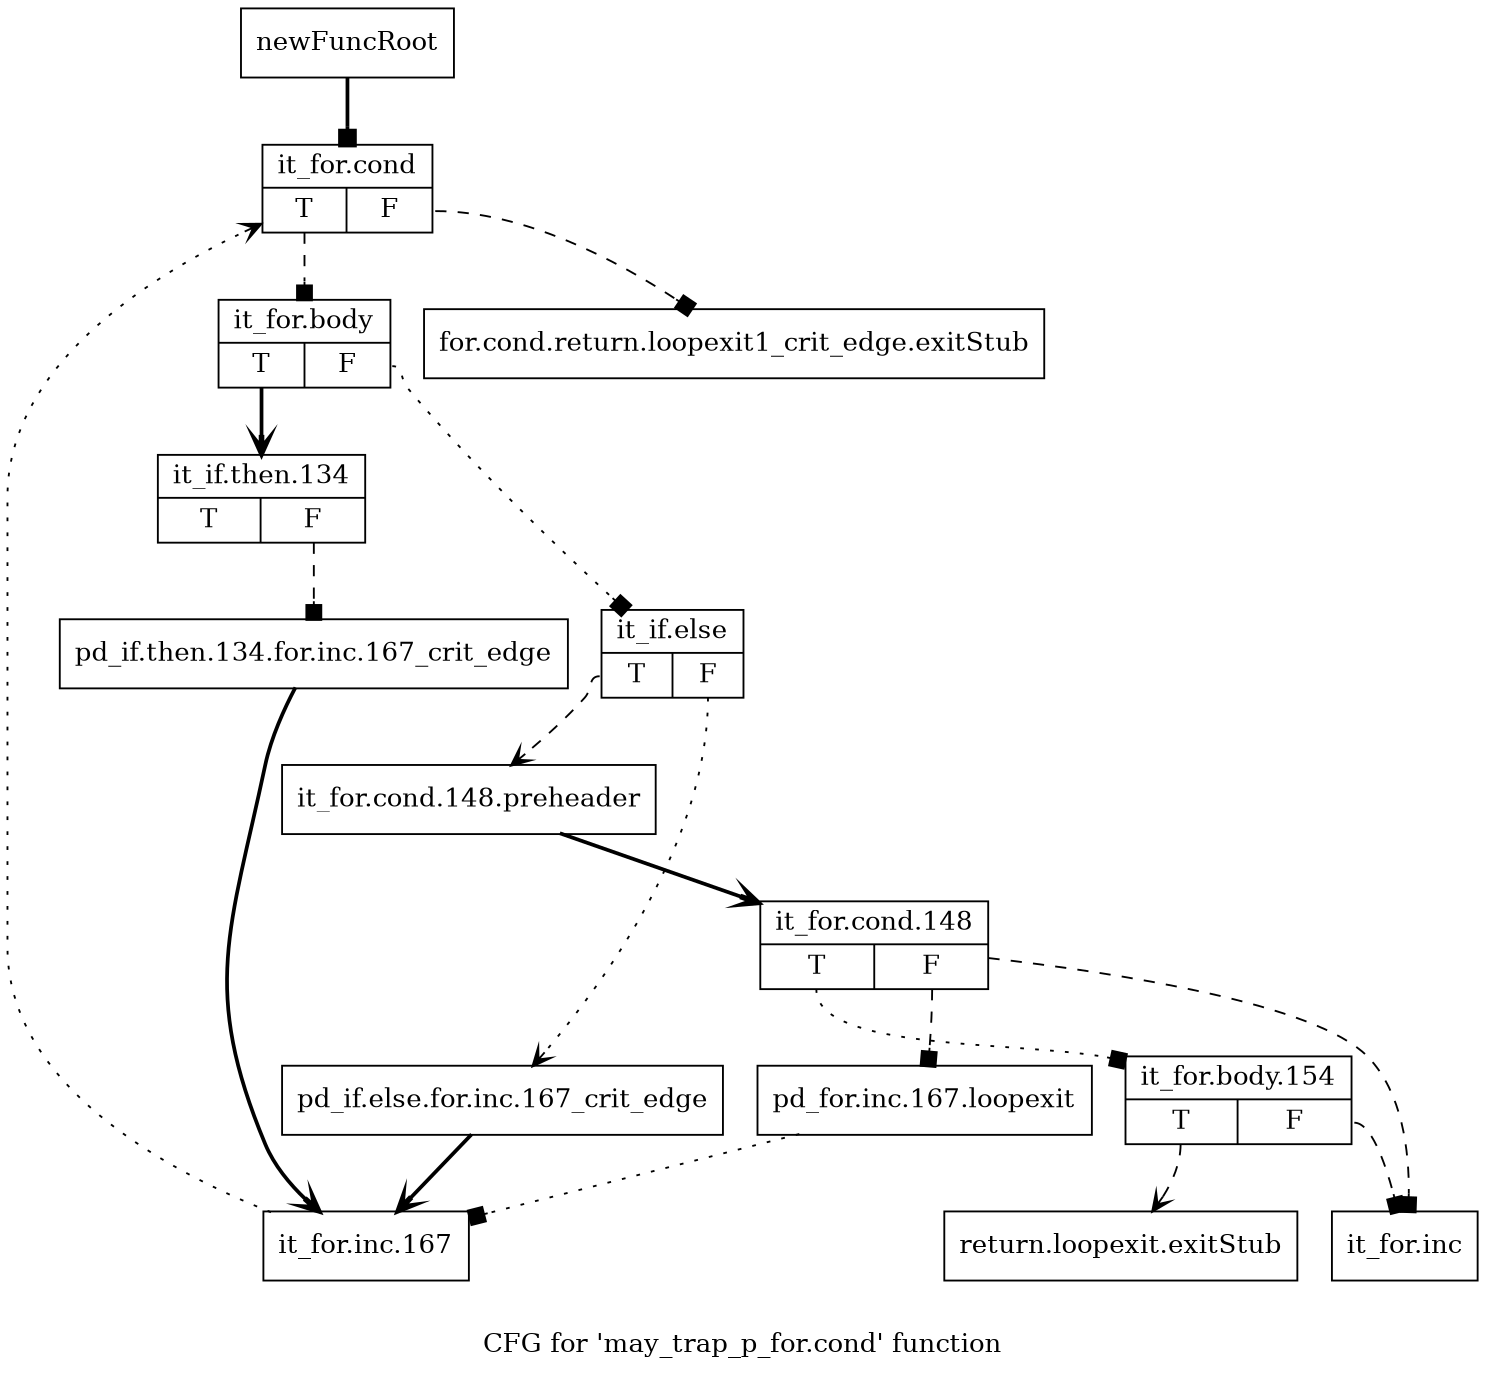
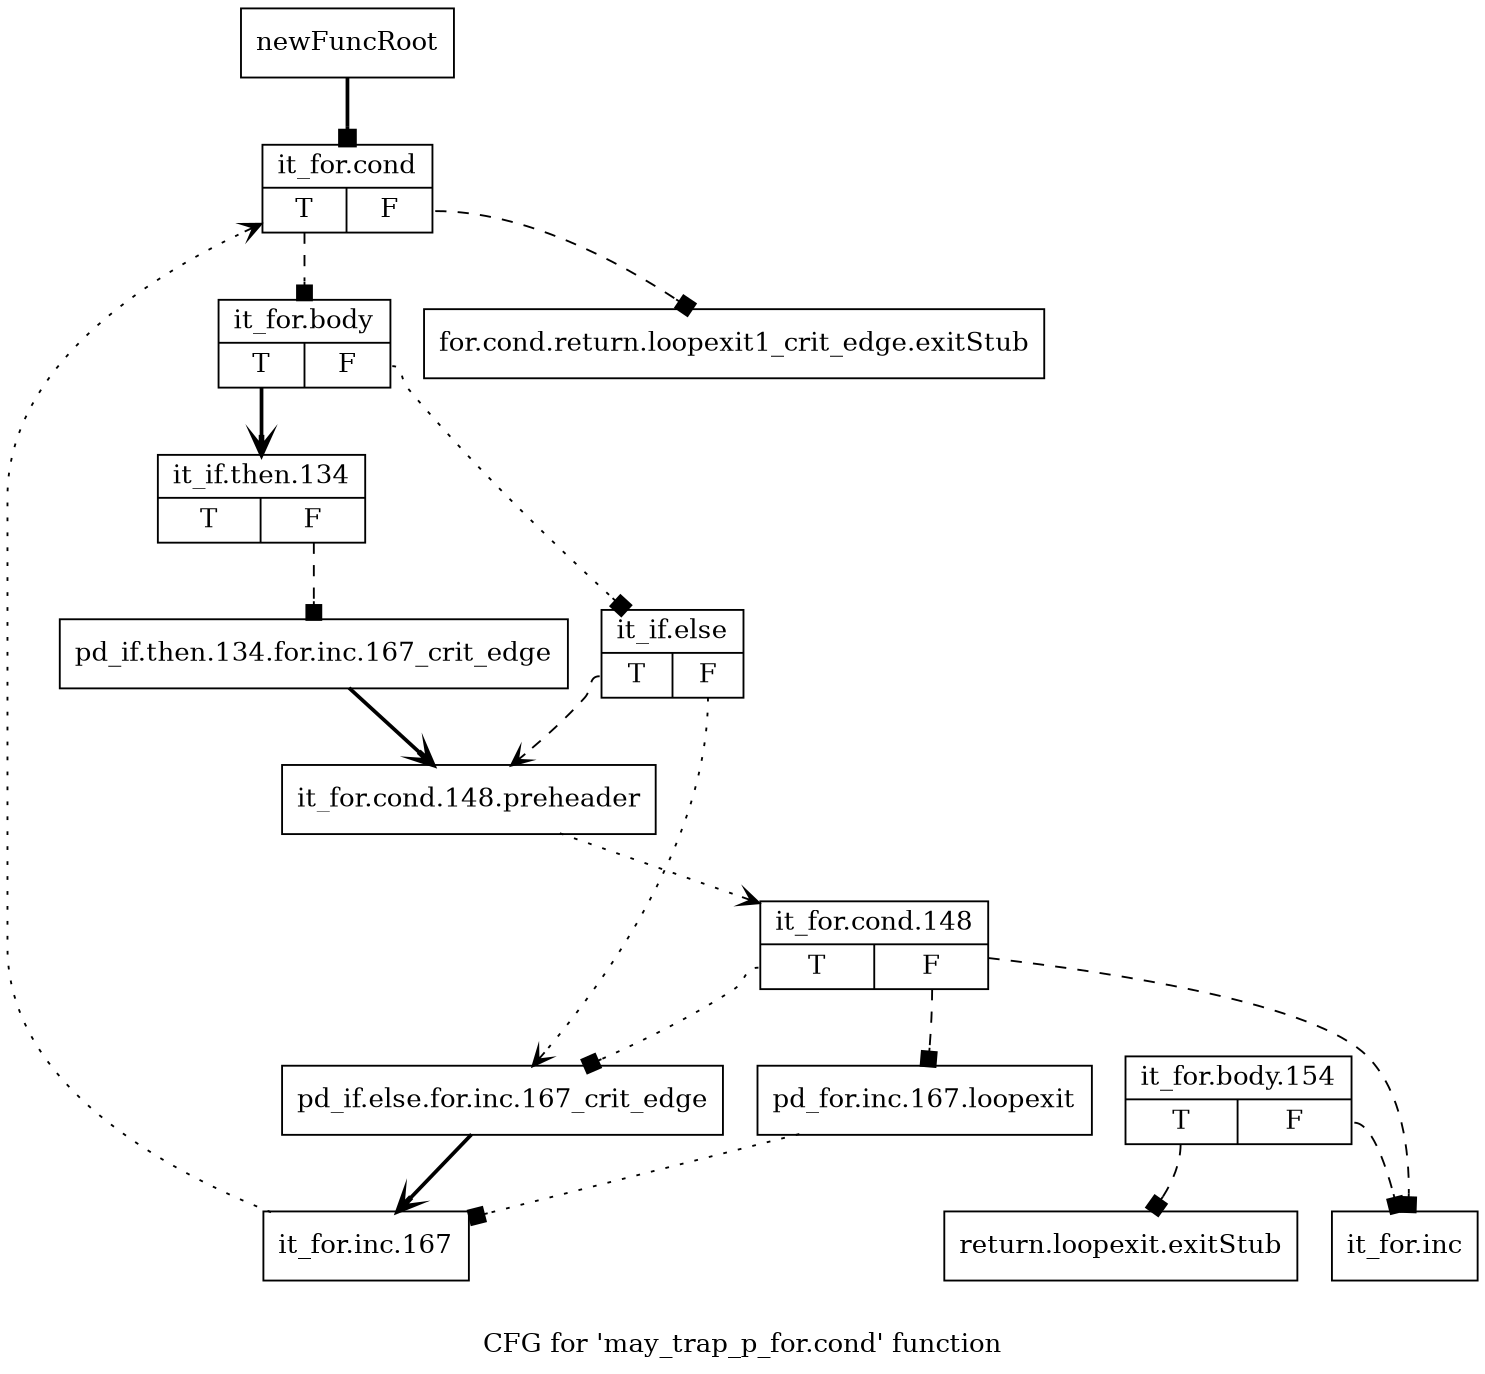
edge "it_for.cond.148.preheader" -> "it_for.cond.148": style bold -> dotted
edge "pd_if.then.134.for.inc.167_crit_edge" -> "it_for.inc.167": now "pd_if.then.134.for.inc.167_crit_edge" -> "it_for.cond.148.preheader"
edge "it_for.cond.148" -> "it_for.body.154": now "it_for.cond.148" -> "pd_if.else.for.inc.167_crit_edge"
edge "it_for.body.154" -> "return.loopexit.exitStub": arrowhead vee -> box
